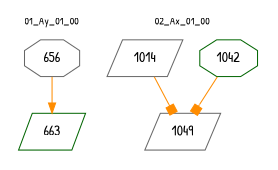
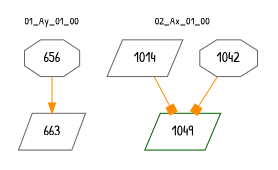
node "1042": color darkgreen -> gray40
node "663": color darkgreen -> gray40
node "1049": color gray40 -> darkgreen
